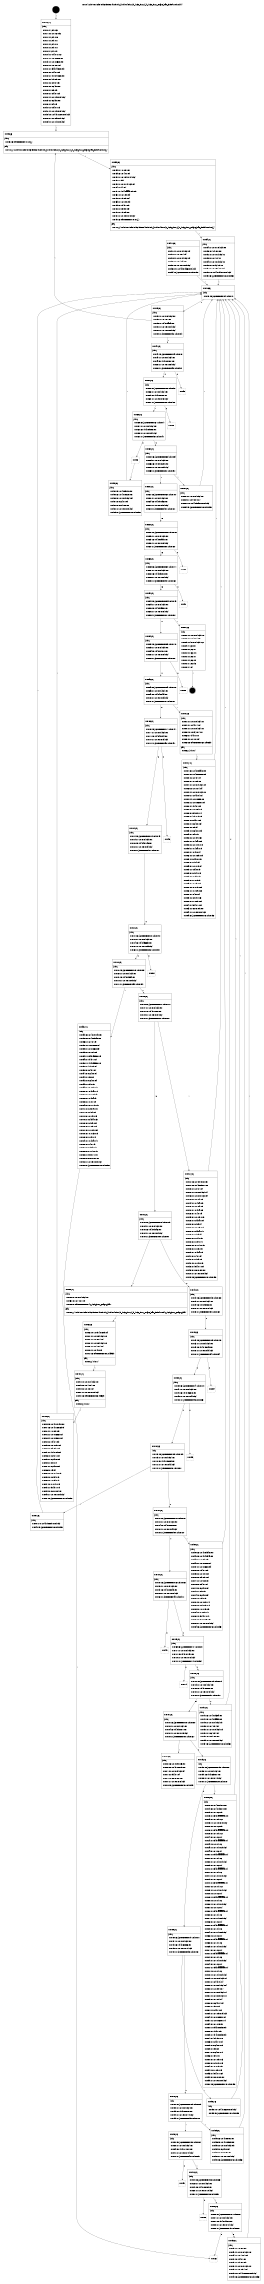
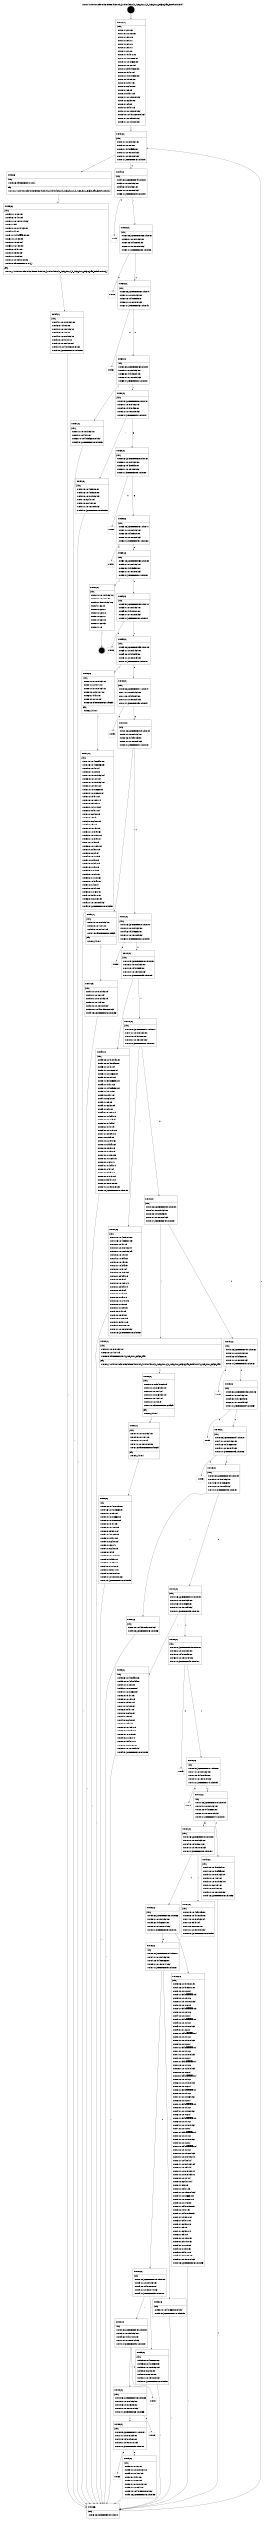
edge "0x401460 [116]" -> "0x401d36 [5]": now "0x401460 [116]" -> "0x4014d4 [32]"
edge "0x401b57" -> "0x401b94 [30]": now "0x401564 [28]" -> "0x401b94 [30]"
node "0x401b66 [16]": added
node "0x401ab8": added
edge "0x401dbb [147]" -> "0x401858": now "0x401dbb [147]" -> "0x402165 [5]"
